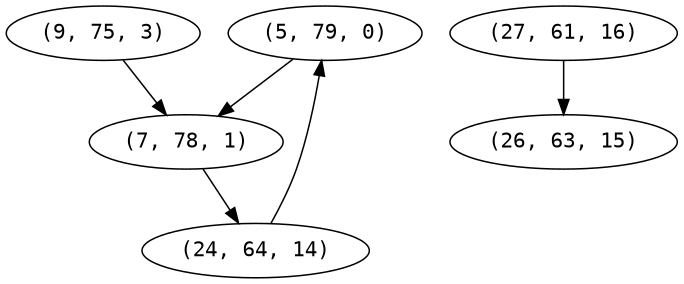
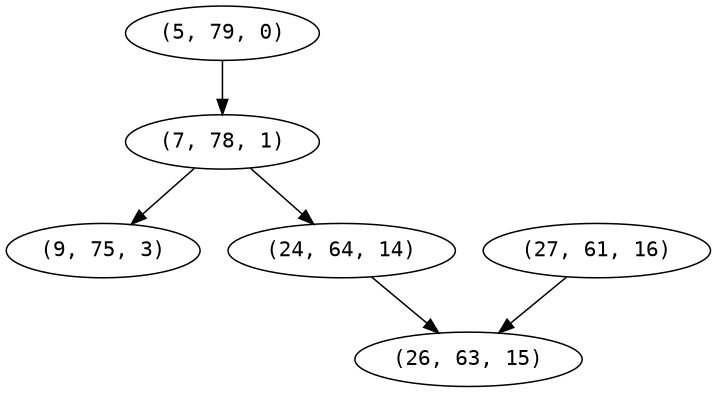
edge "(9, 75, 3)" -> "(7, 78, 1)": reversed
edge "(24, 64, 14)" -> "(5, 79, 0)": now "(24, 64, 14)" -> "(26, 63, 15)"
